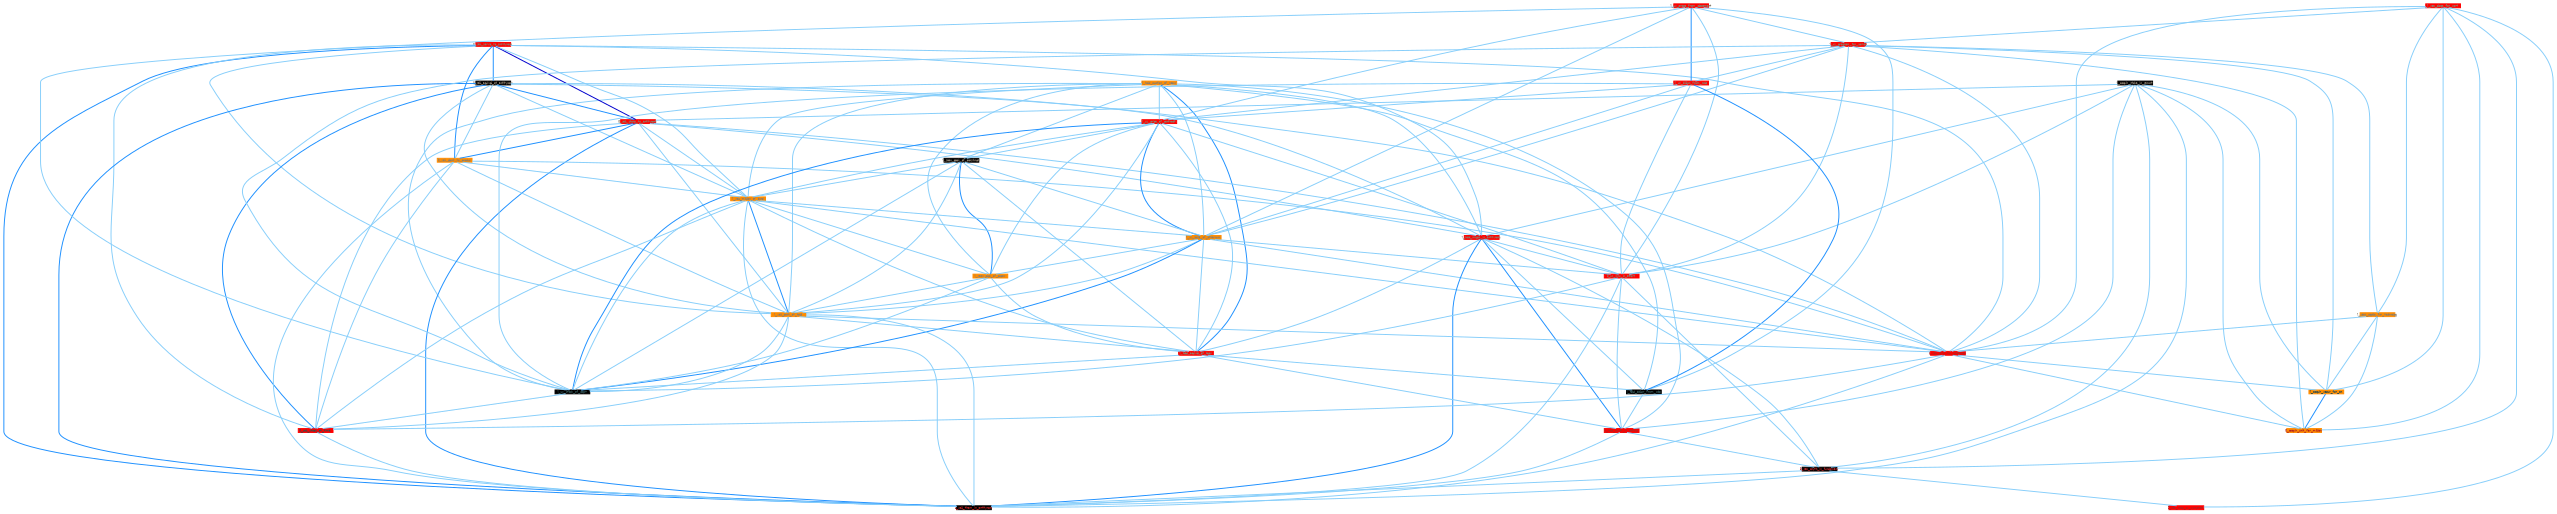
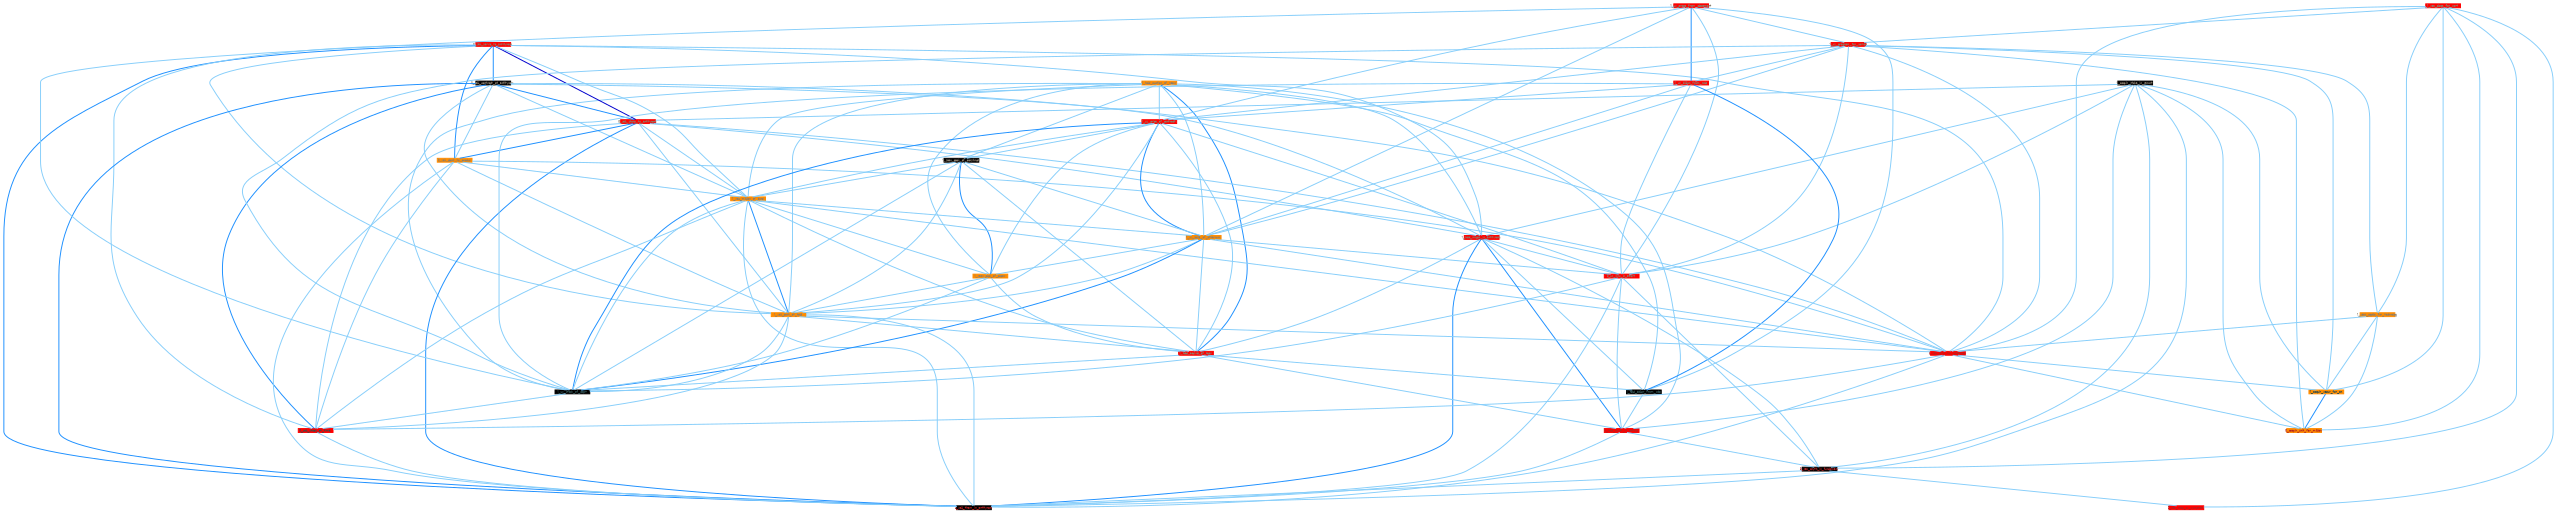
node "0_sell_equival_at_entitynam": label "0_sell_equival_at_entitynam" -> "0_sell_contract_at_entitynam"
